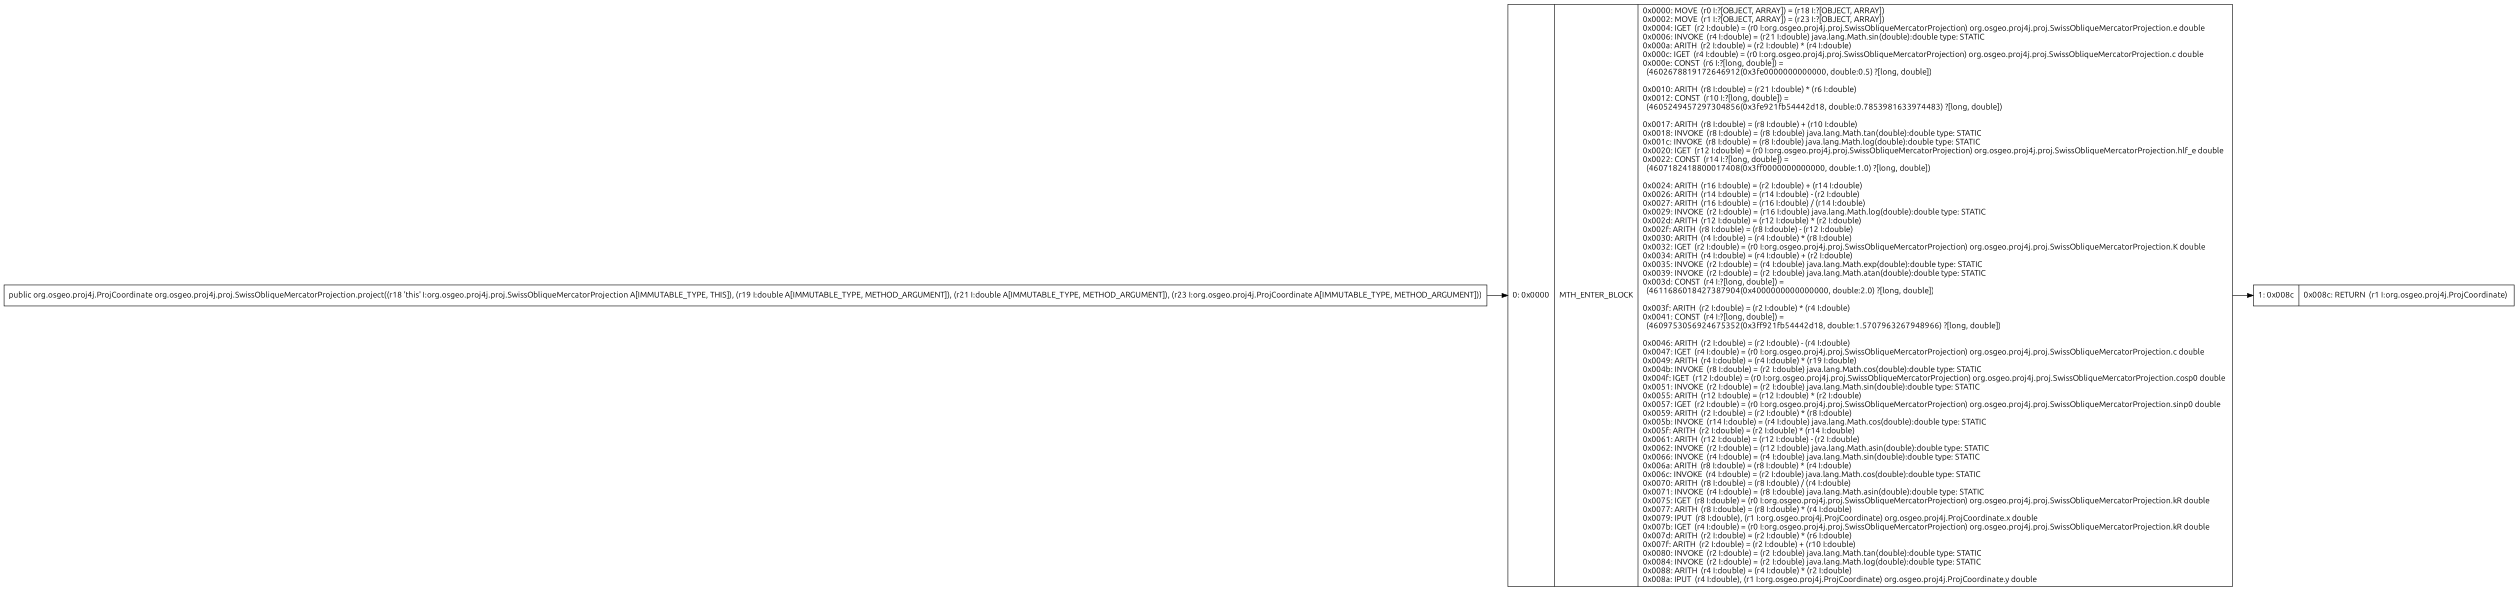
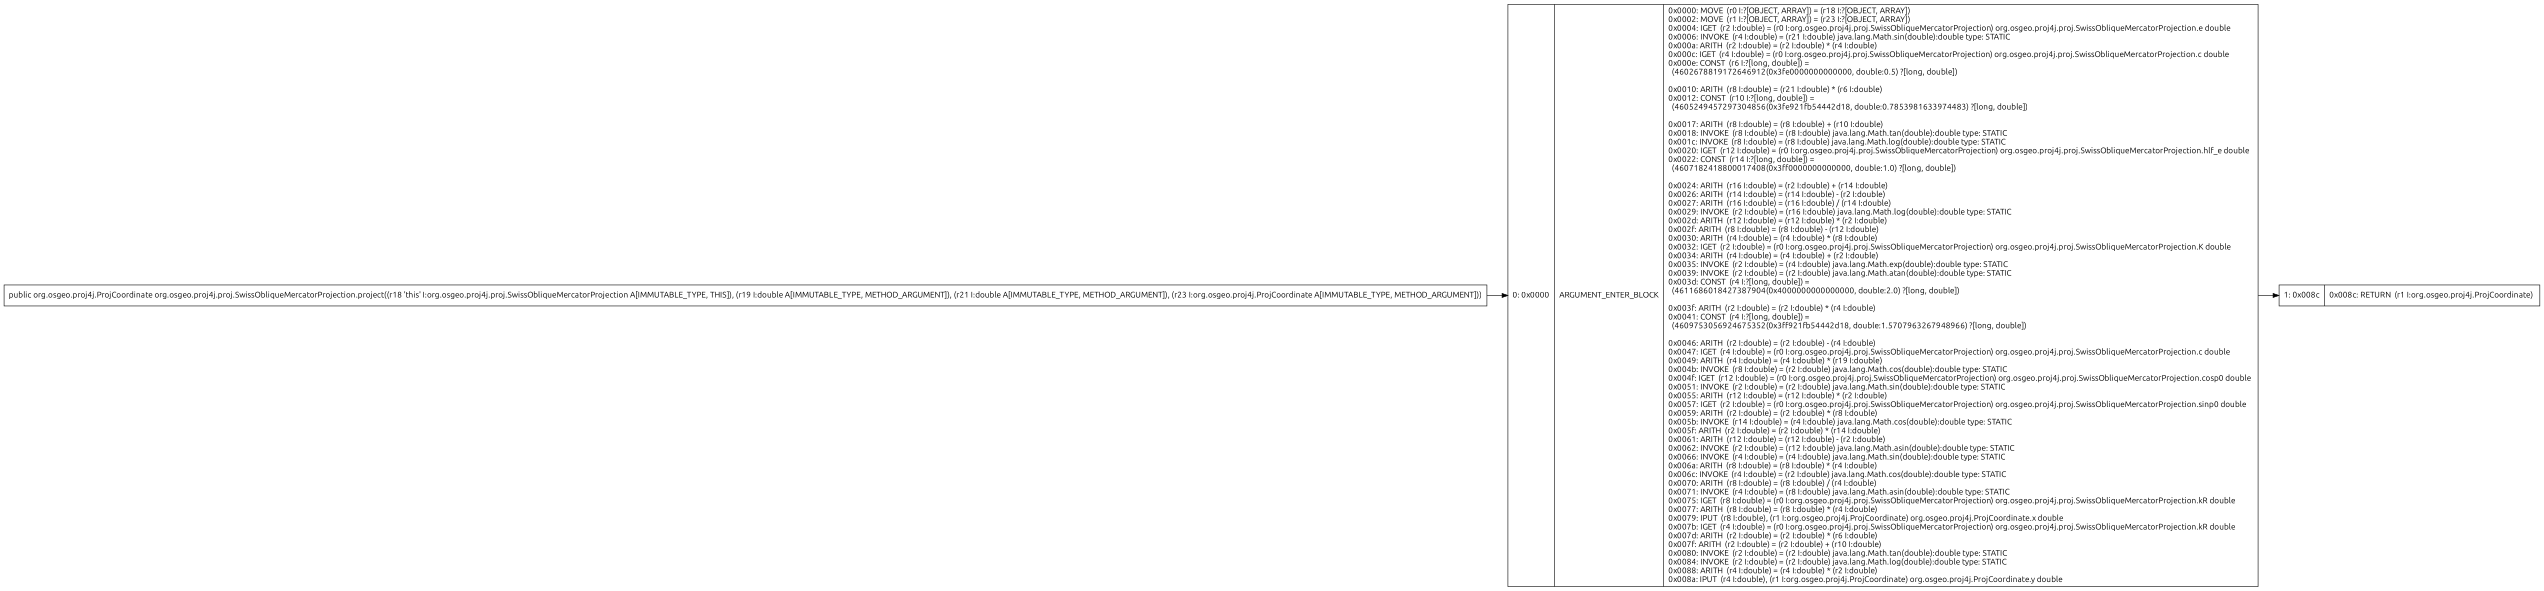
node "0: 0x0000": text "MTH_ENTER_BLOCK" -> "ARGUMENT_ENTER_BLOCK"
